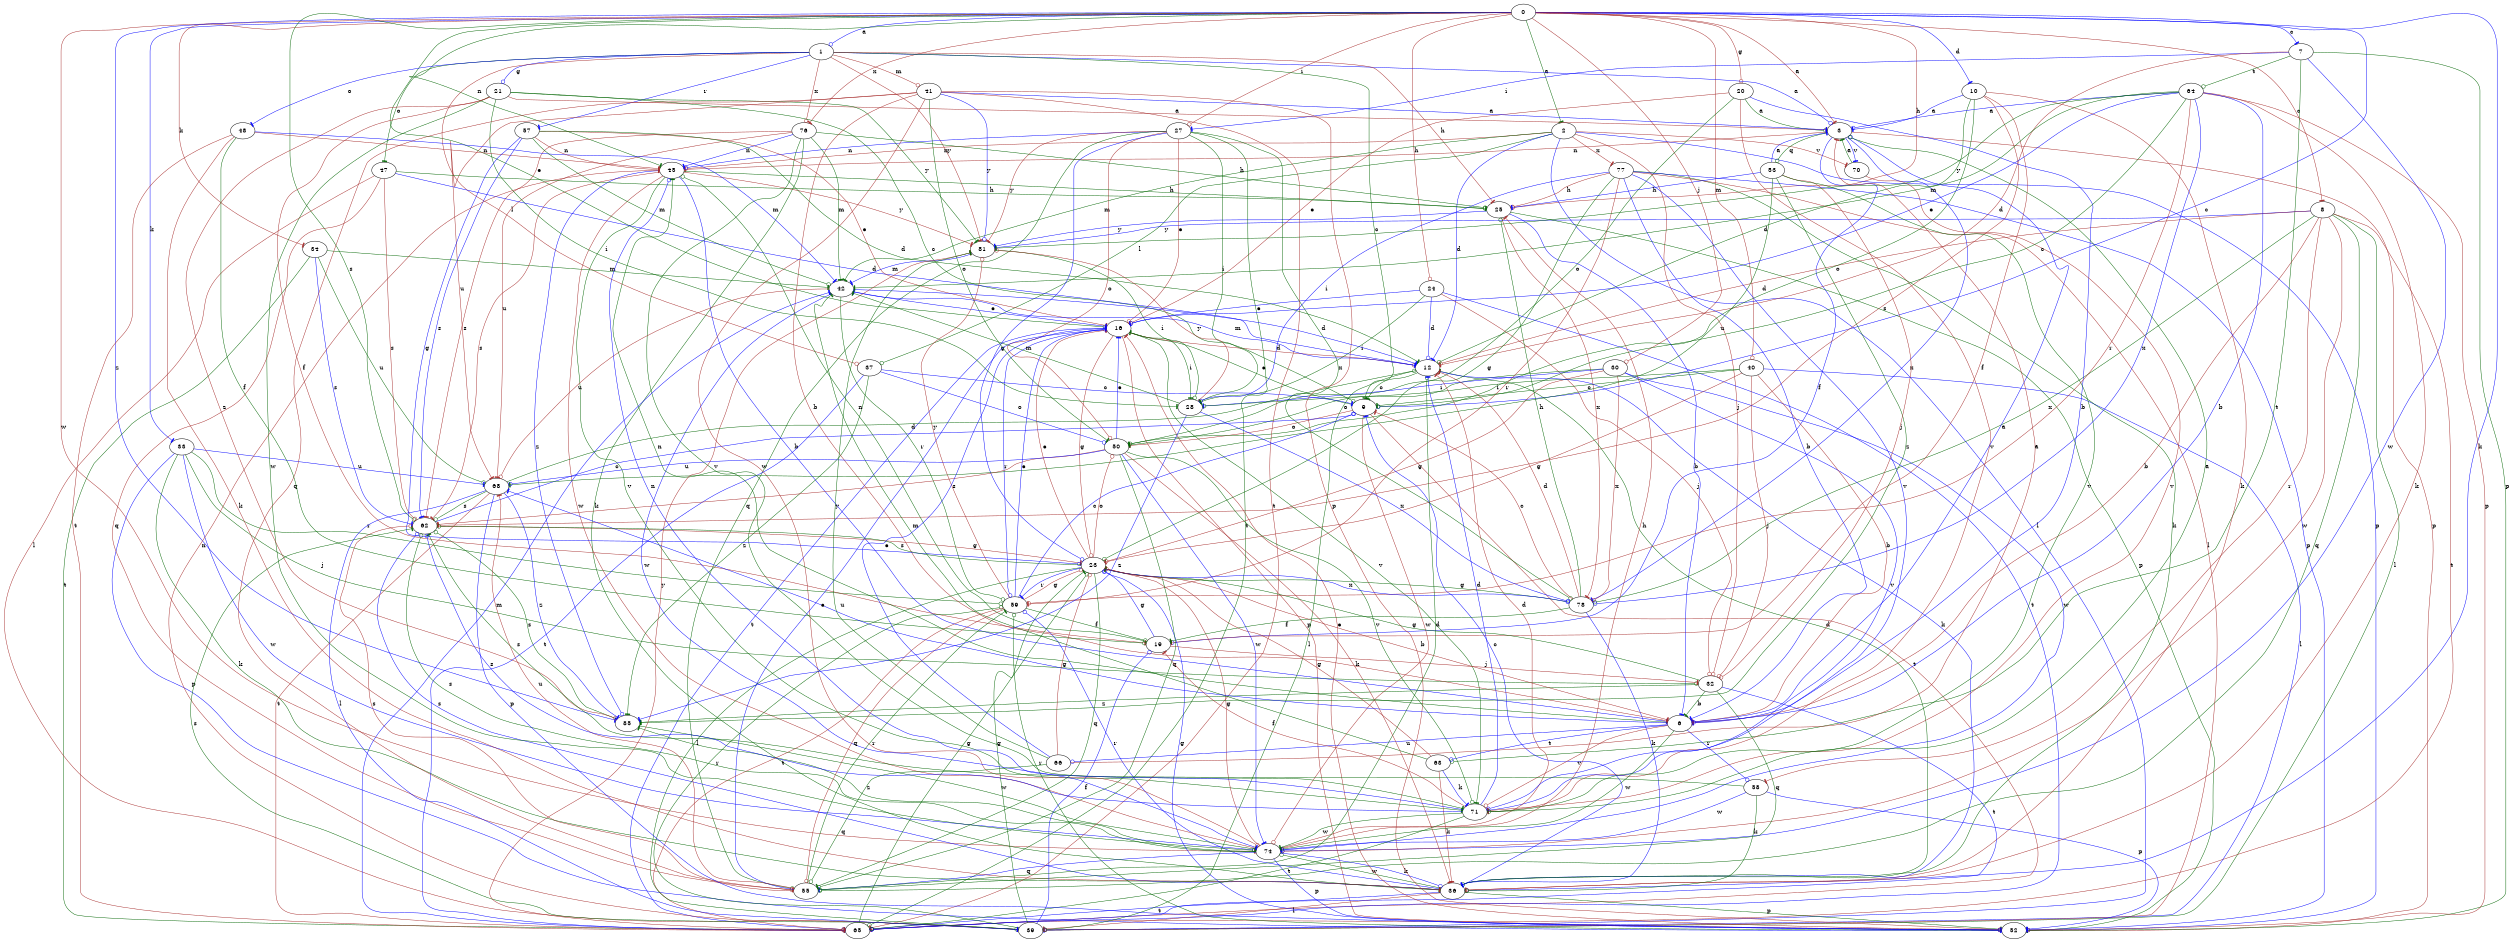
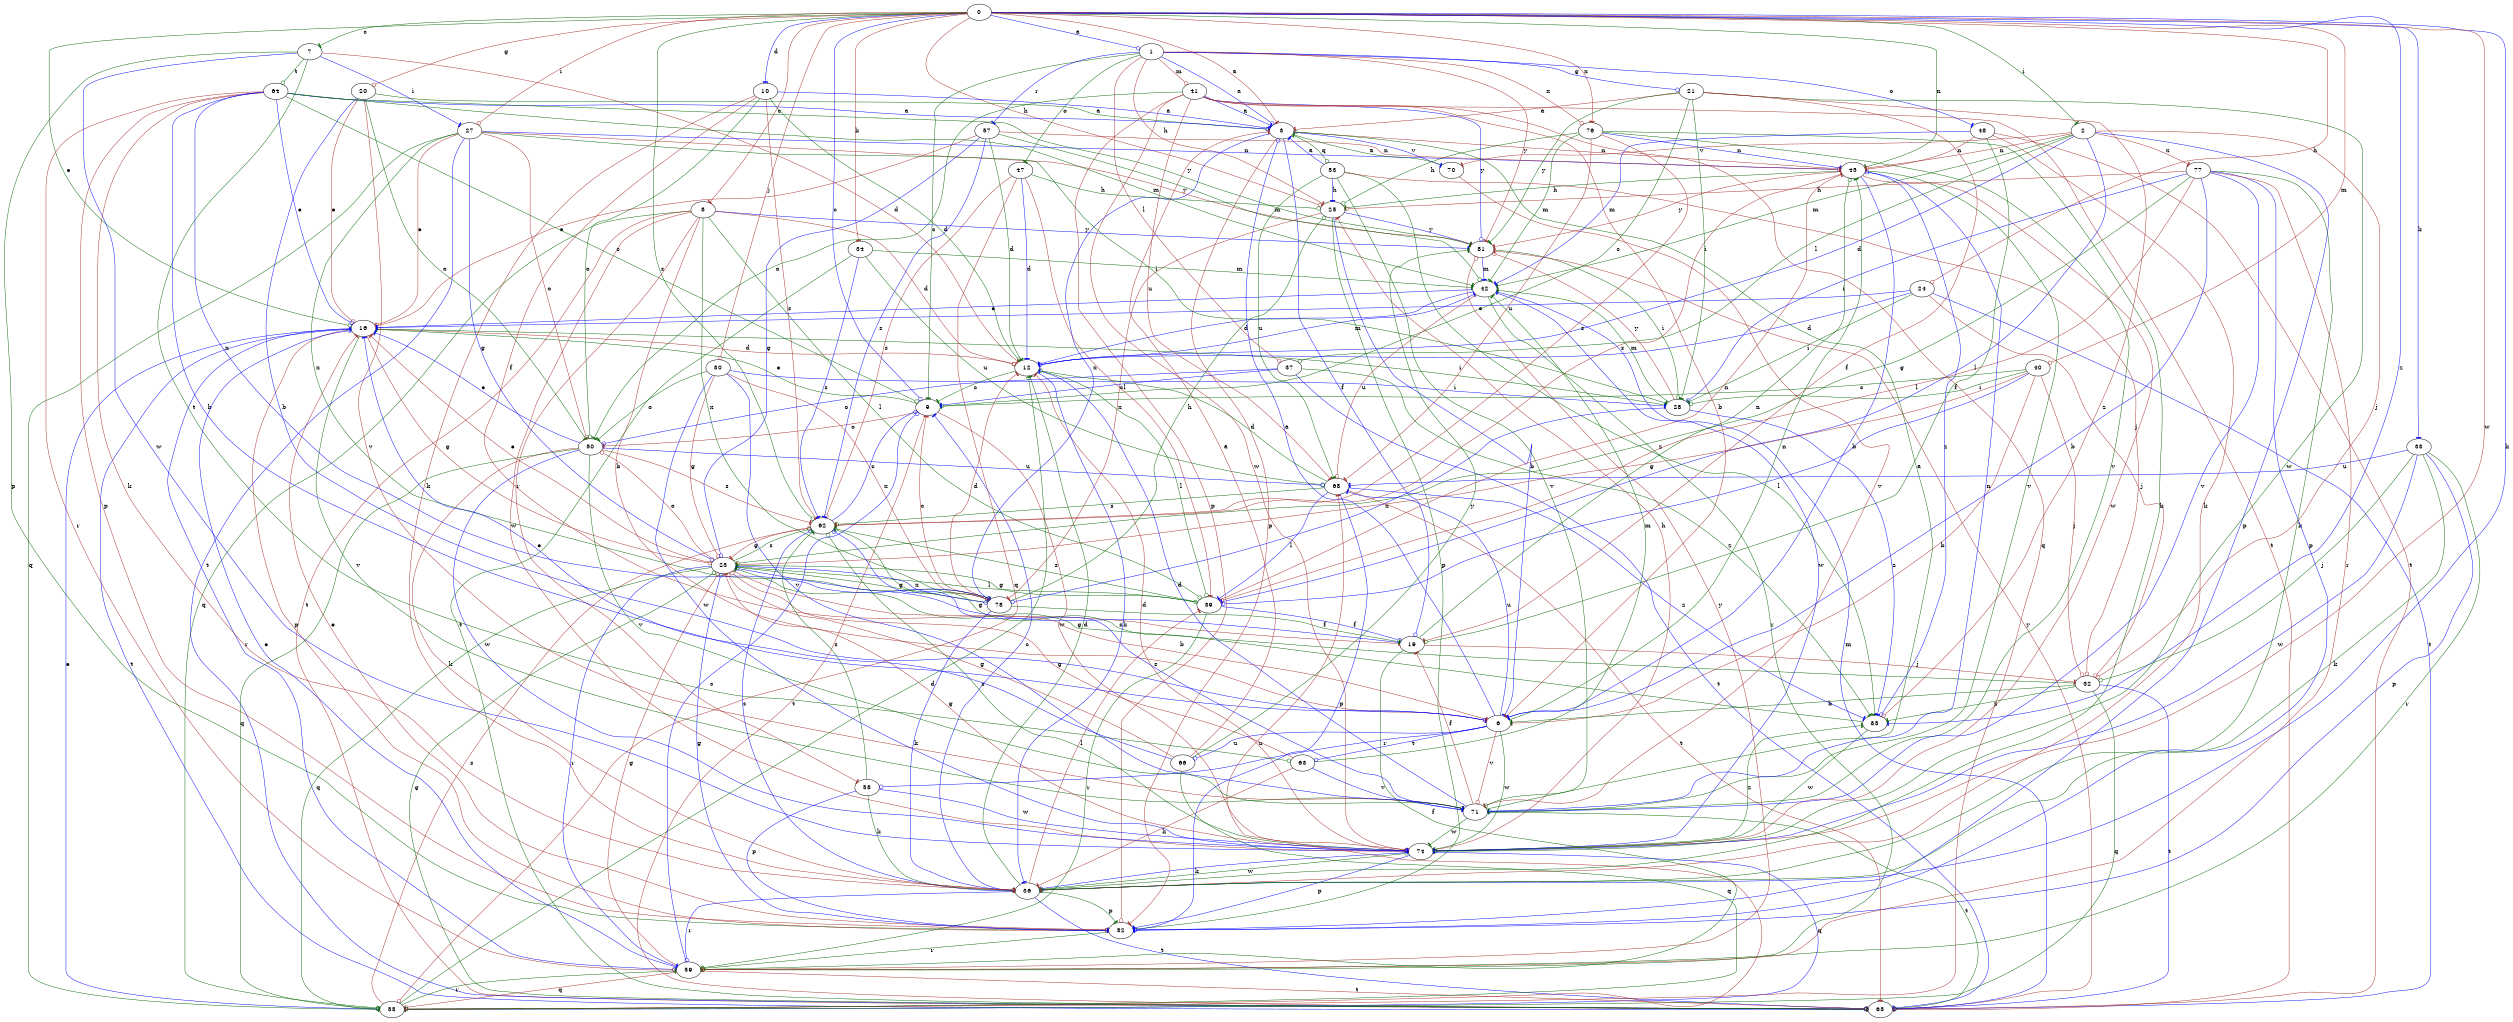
edge "0" -> "7": color blue -> darkgreen
edge "0" -> "2": label "a" -> "i"
edge "27" -> "65": color darkgreen -> blue
edge "59" -> "19": reversed
edge "63" -> "71": label "k" -> "v"
